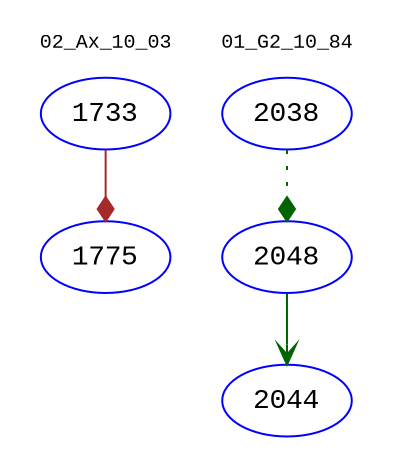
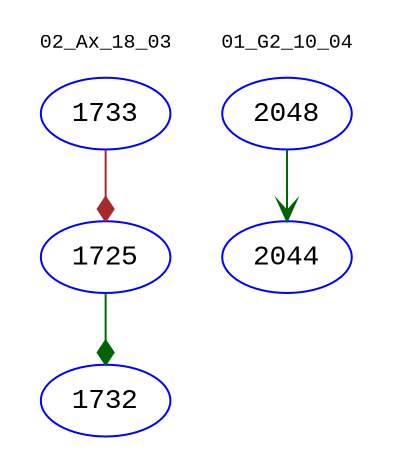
cluster "02_Ax_10_03": label "02_Ax_10_03" -> "02_Ax_18_03"
cluster "01_G2_10_84": label "01_G2_10_84" -> "01_G2_10_04"
node "2038": removed
node "1775": label "1775" -> "1725"
node "1732": added
